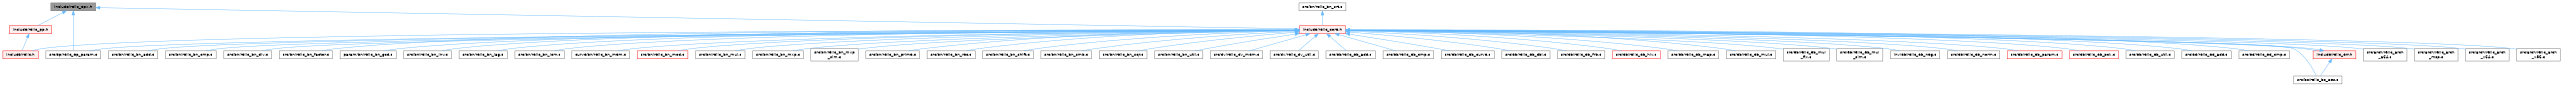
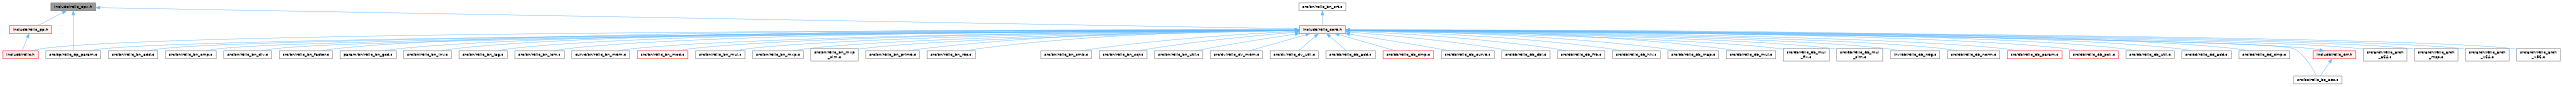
edge "include/relic_err.h" -> "include/relic_core.h": removed
node "src/bn/relic_bn_shift.c": removed
node "src/eb/relic_eb_cmp.c": color grey40 -> red
node "src/eb/relic_eb_hlv.c": color red -> grey40
